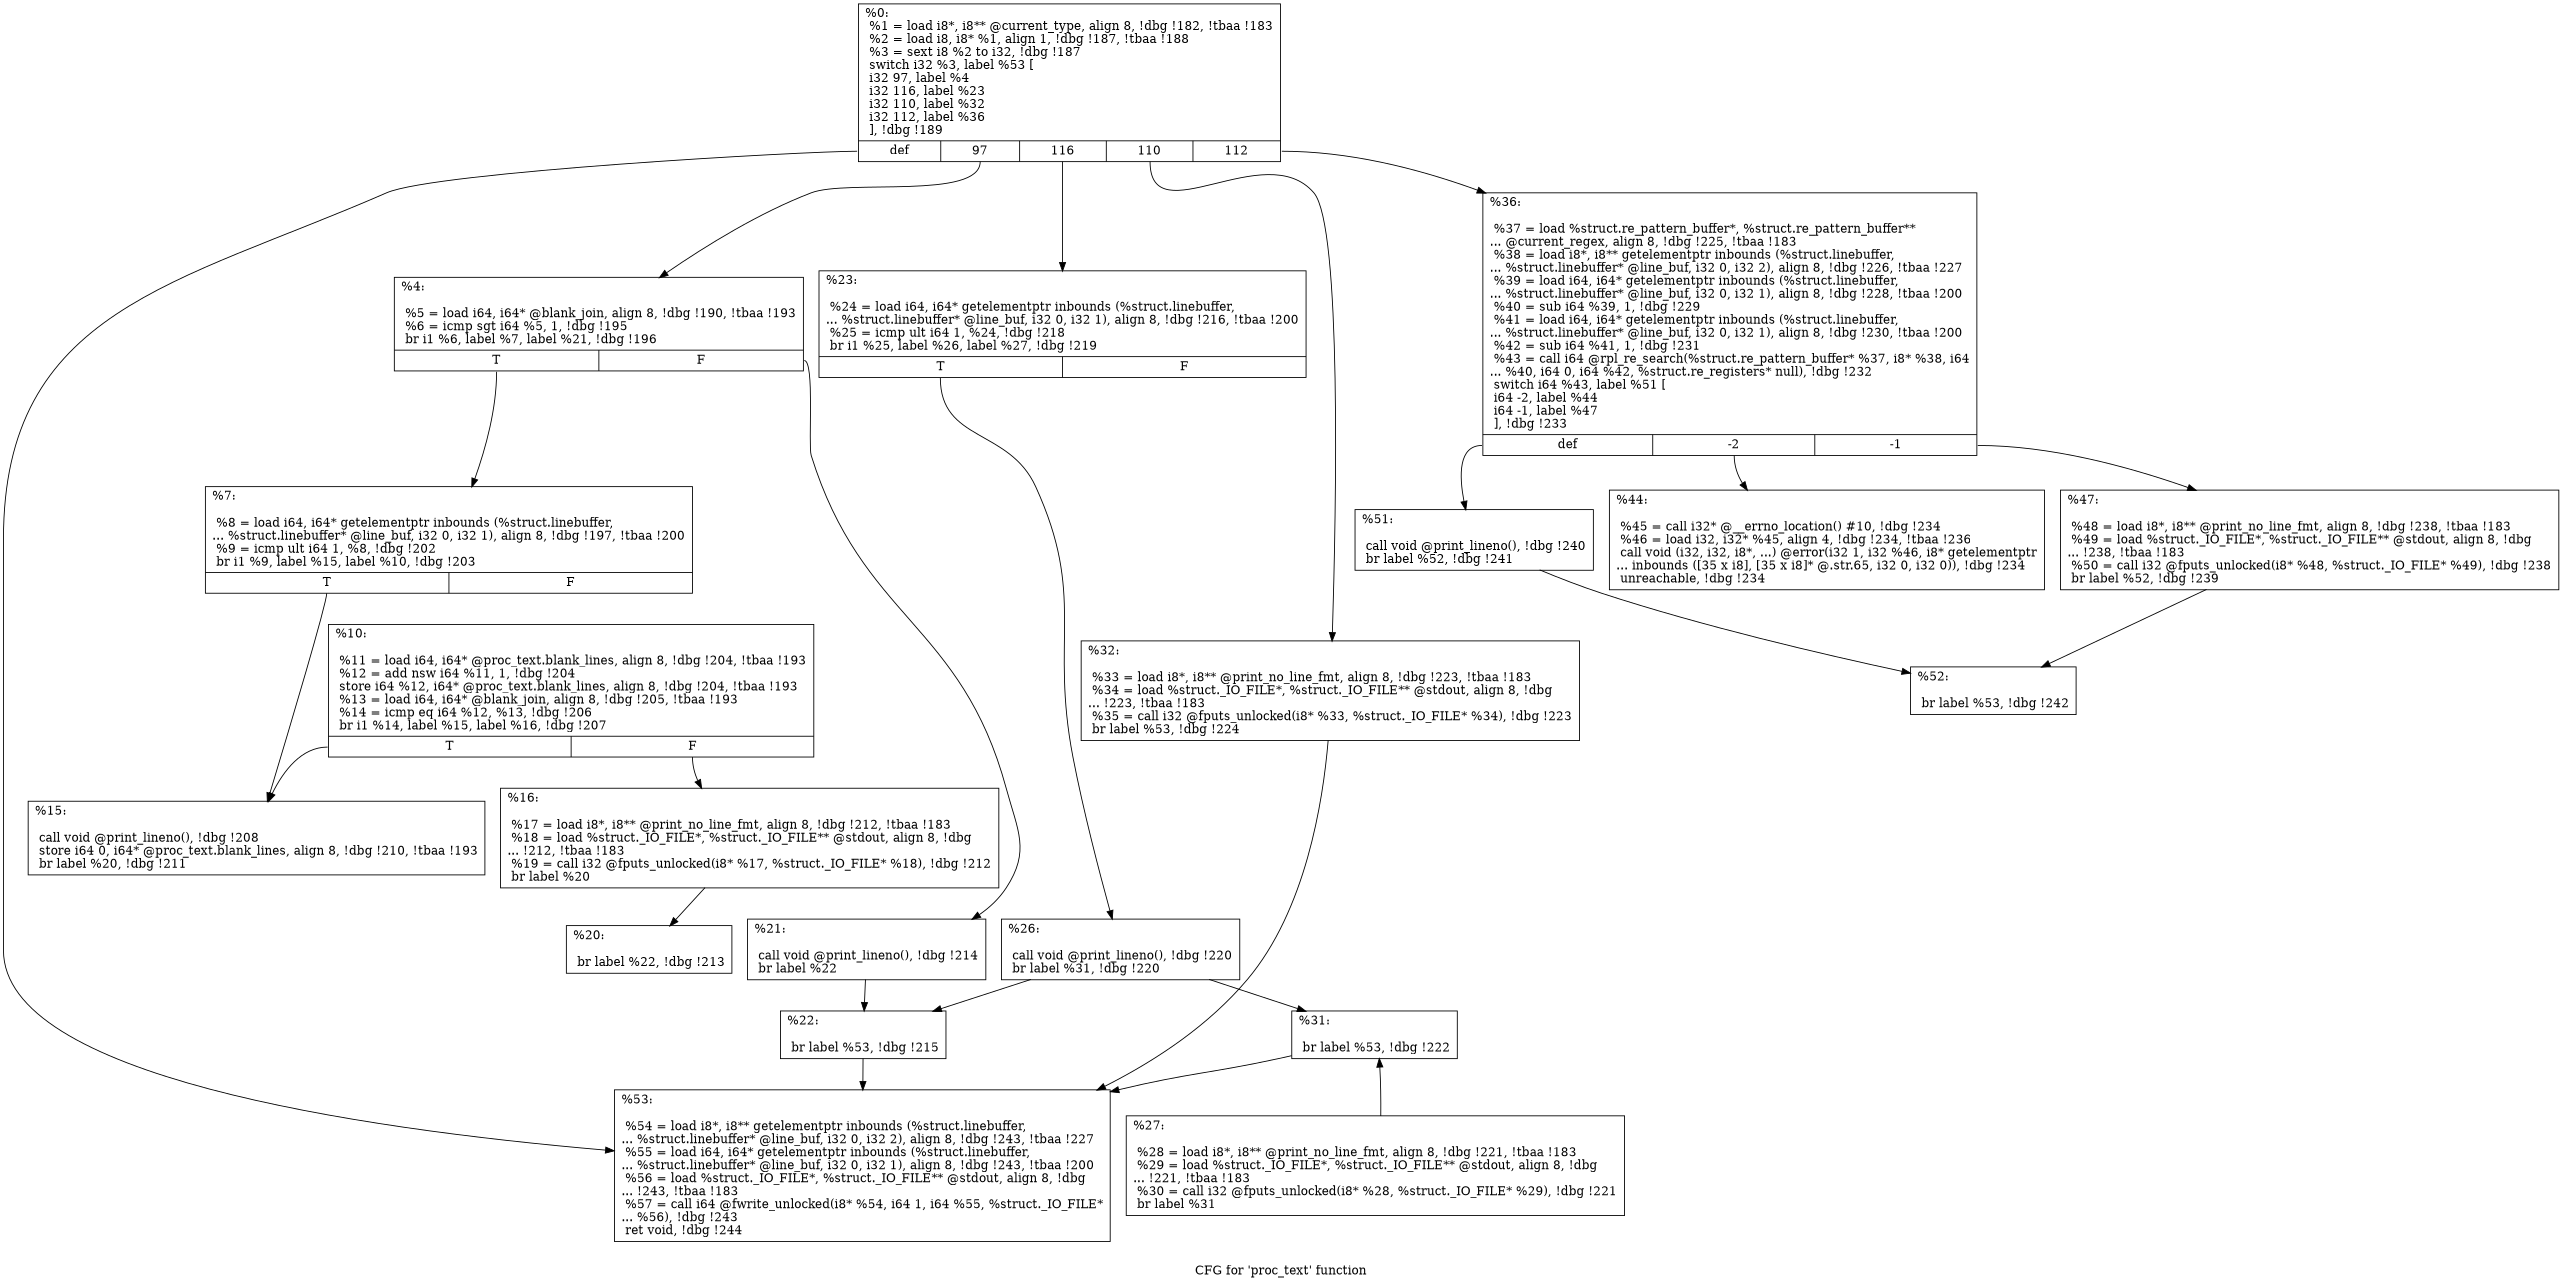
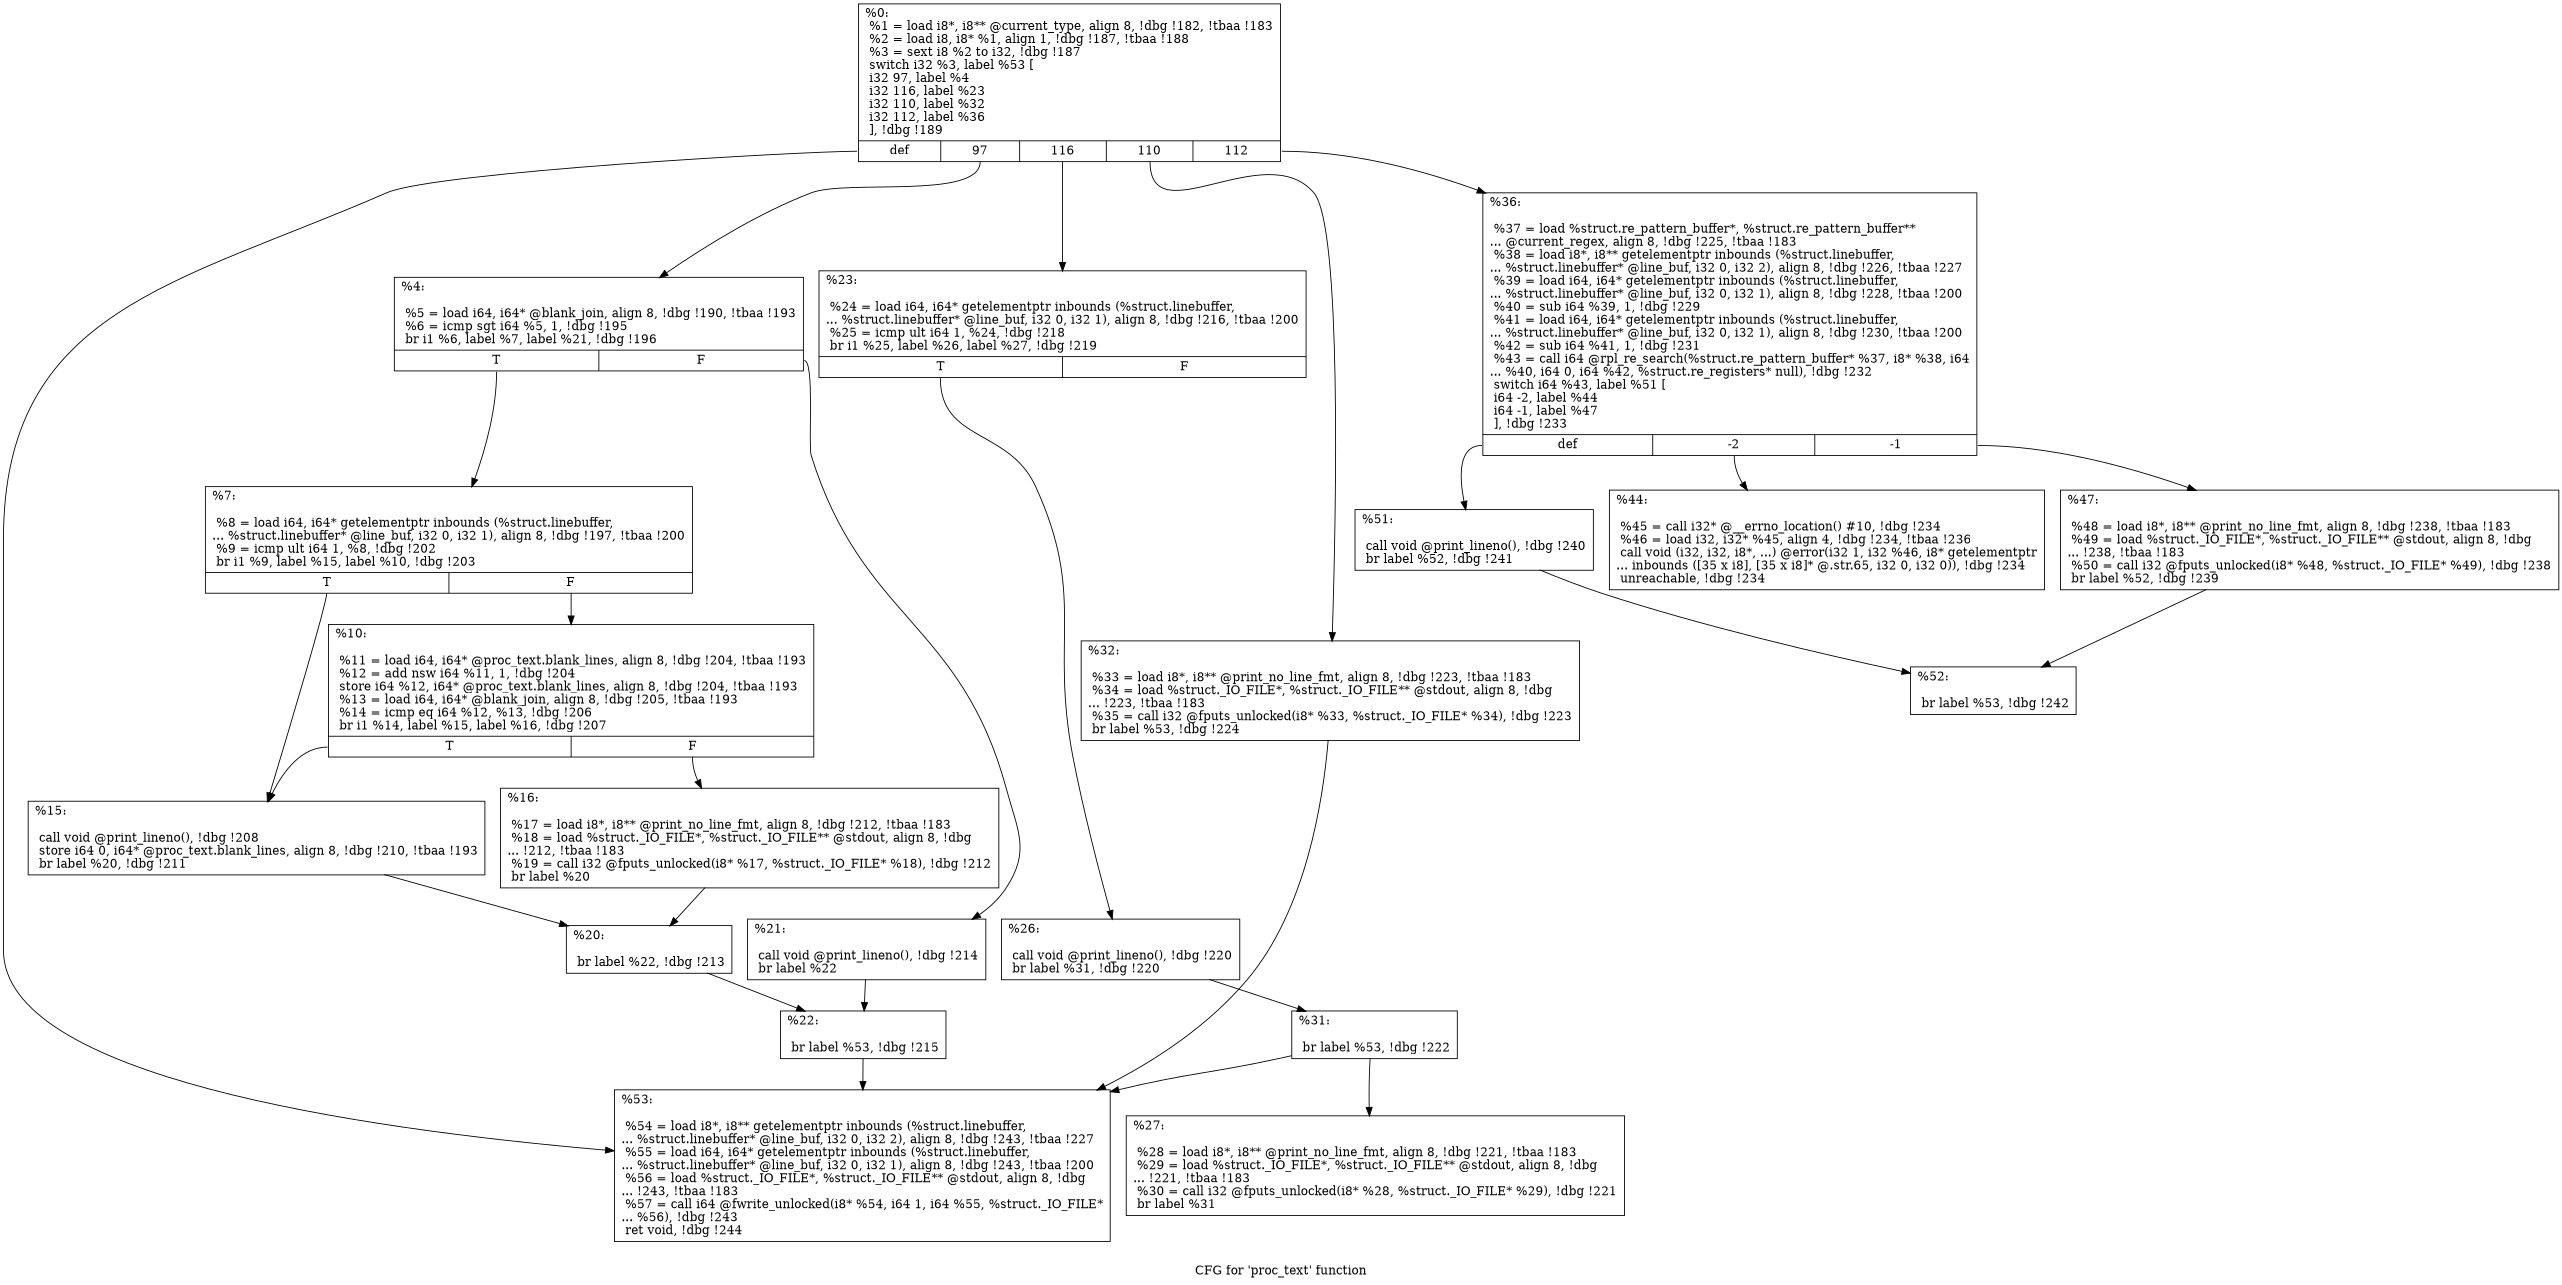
edge "%7:" -> "%10:": added
edge "%15:" -> "%20:": added
edge "%26:" -> "%22:": now "%20:" -> "%22:"
edge "%27:" -> "%31:": reversed
